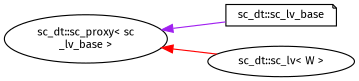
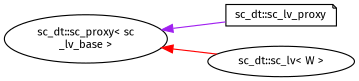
node "sc_dt::sc_lv_base": label "sc_dt::sc_lv_base" -> "sc_dt::sc_lv_proxy"
